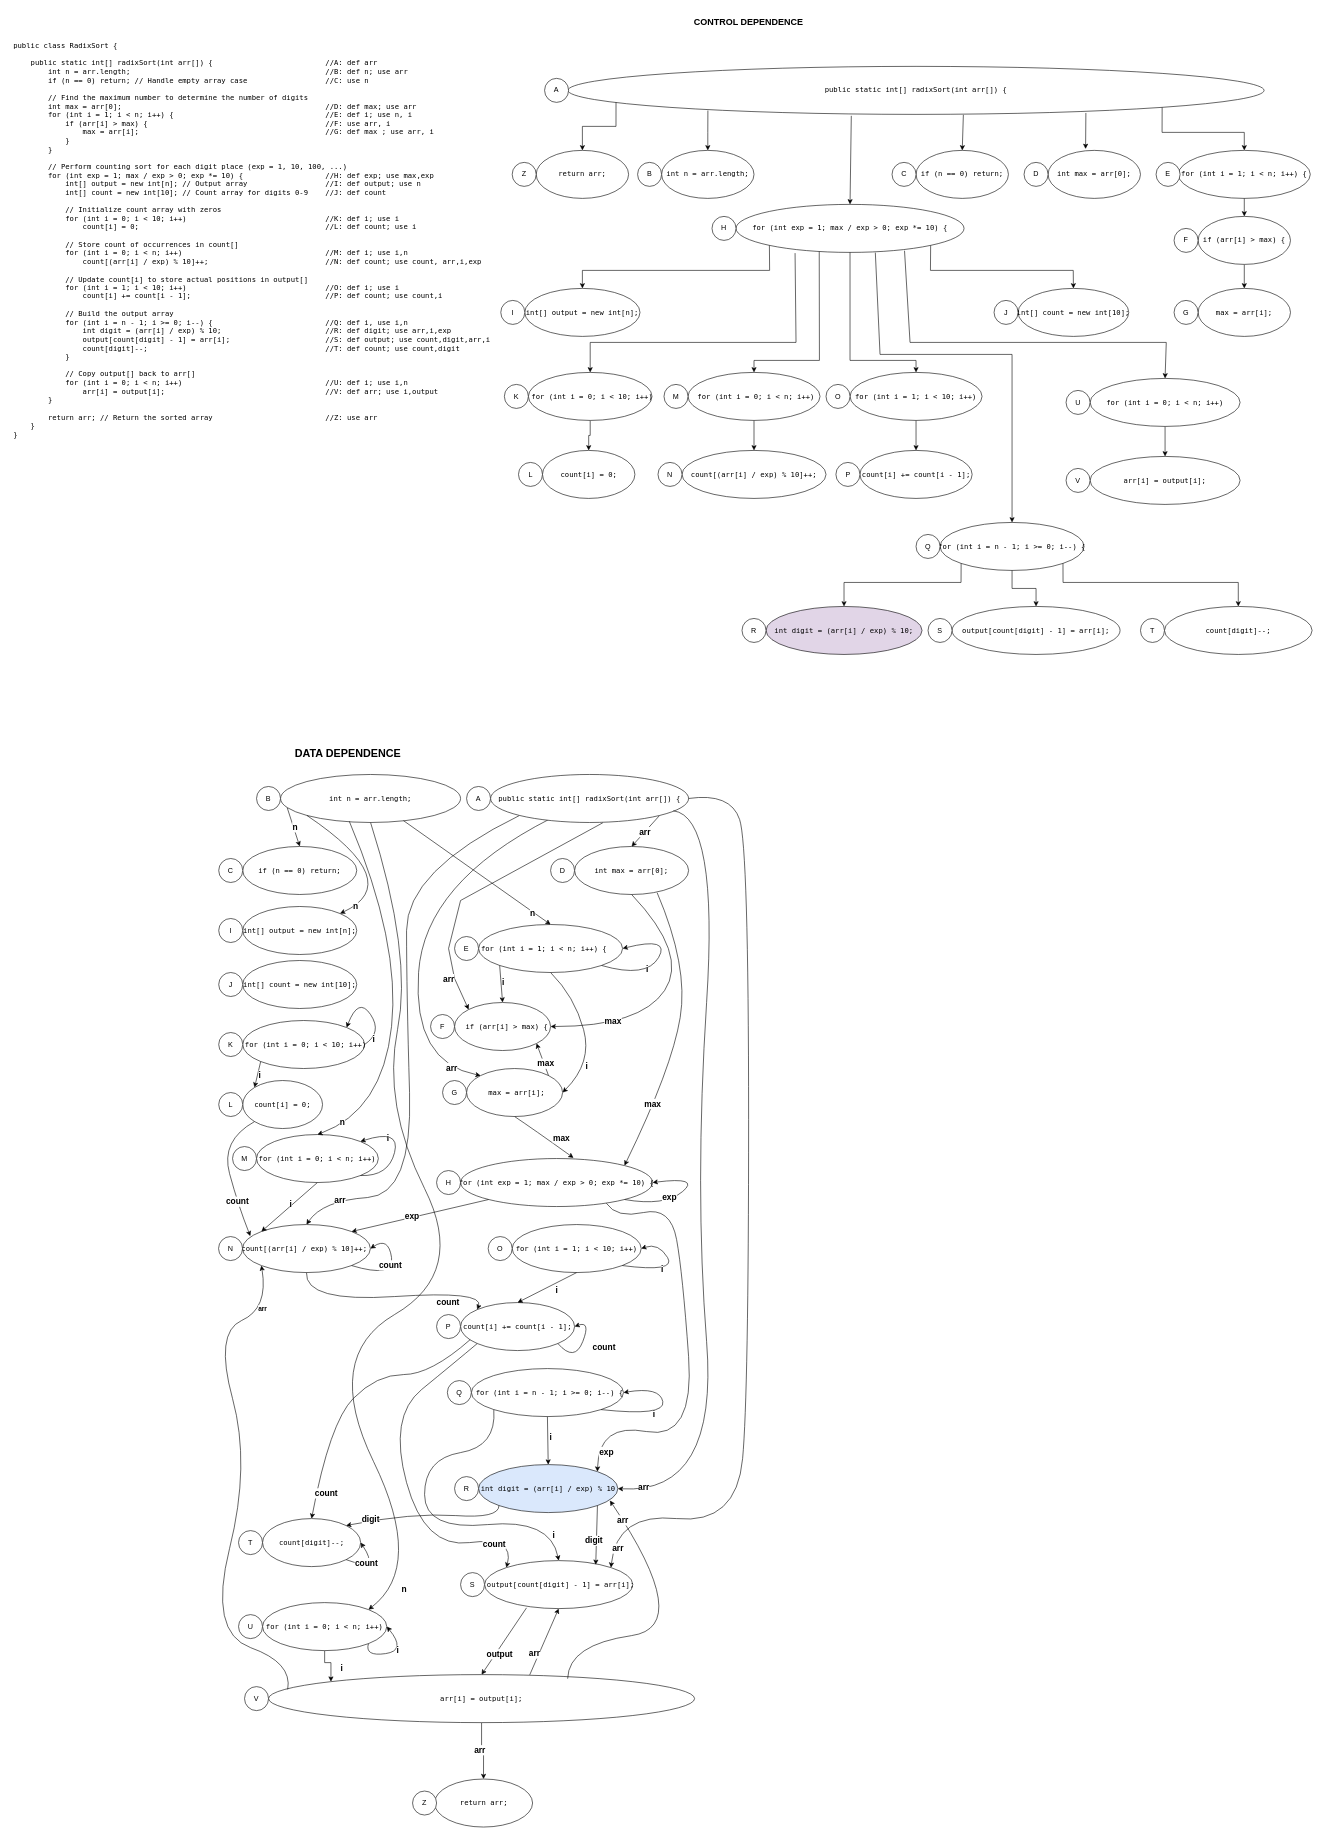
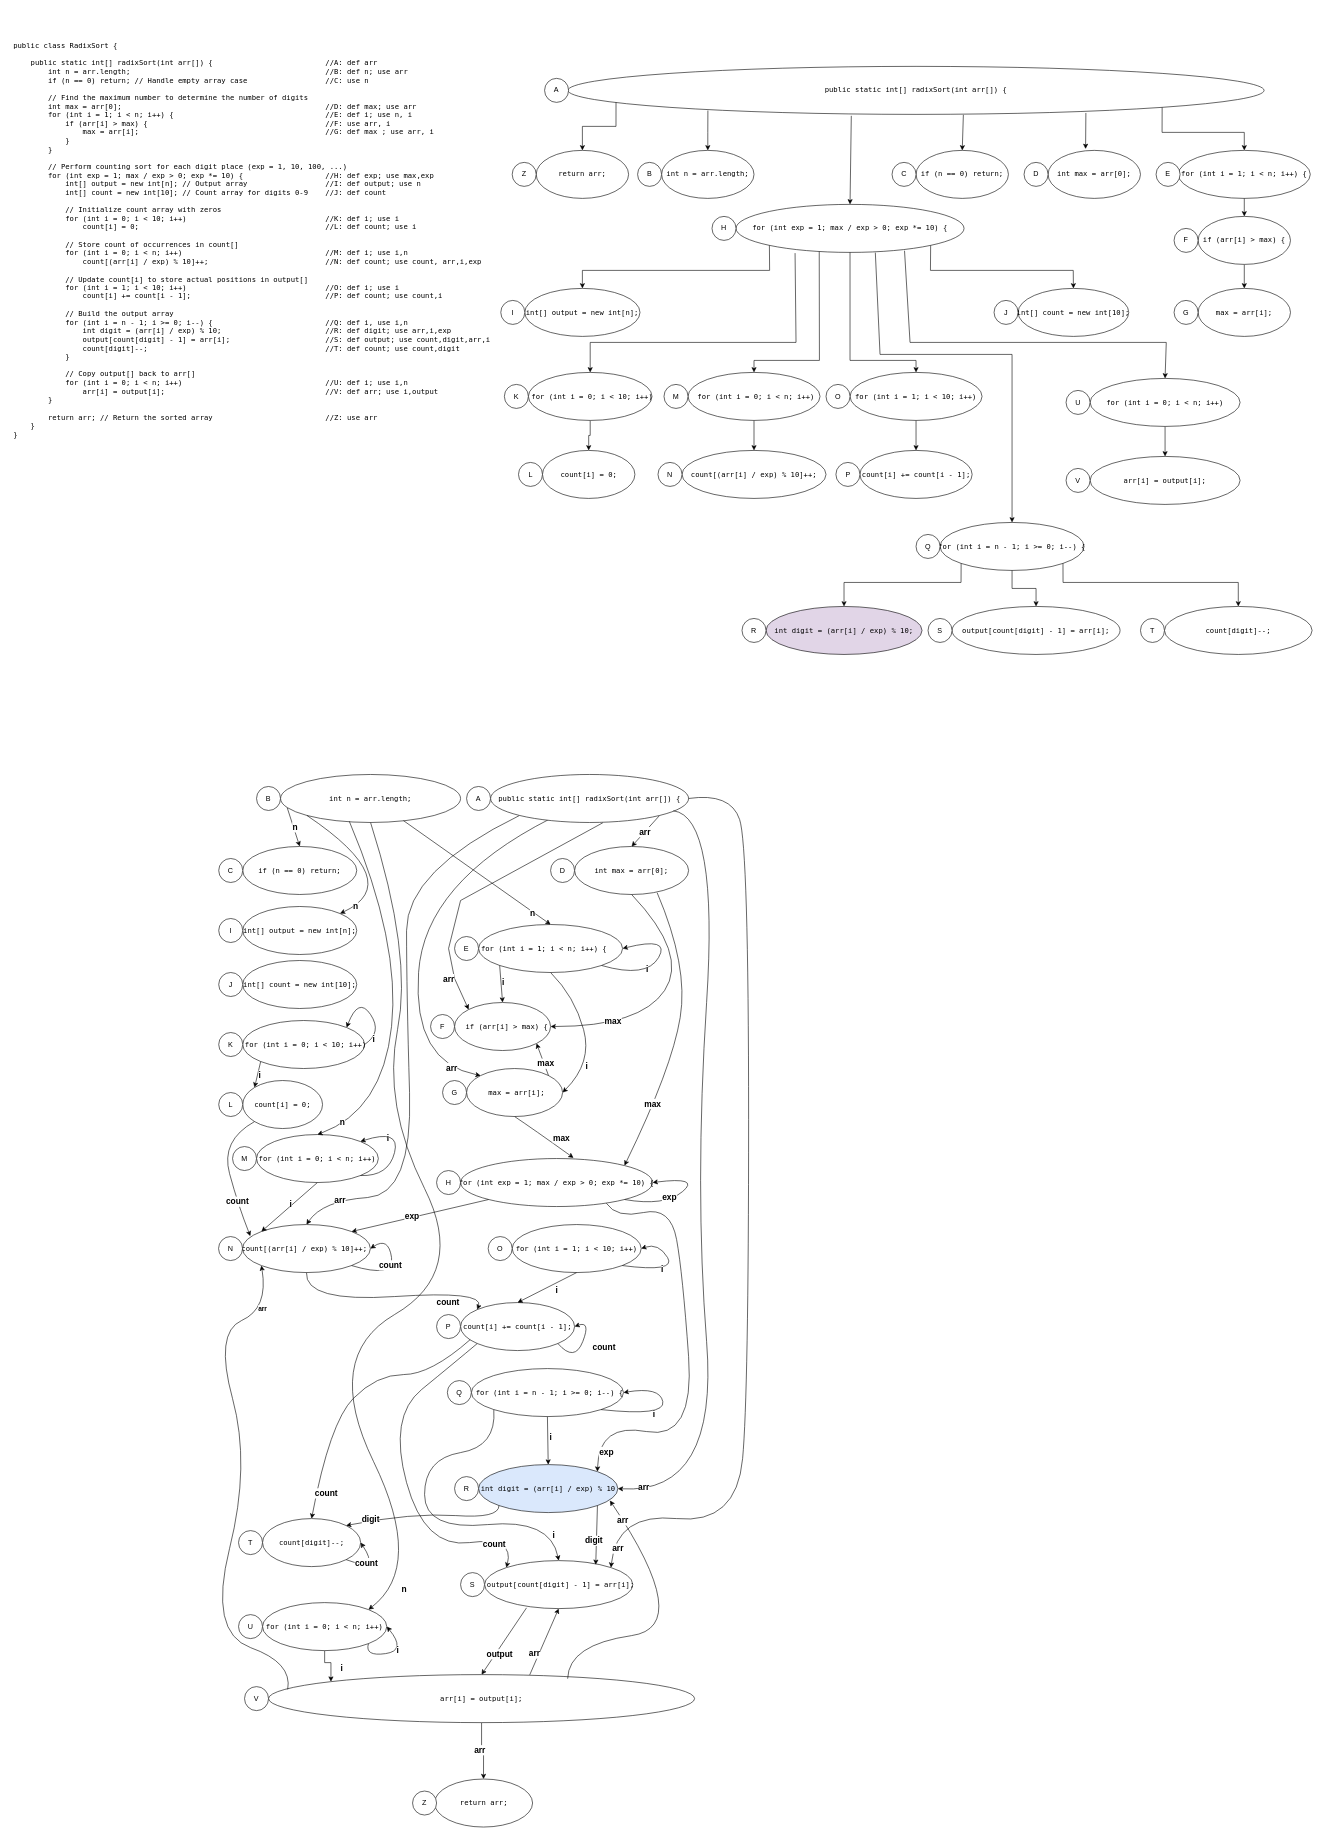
node "CONTROL DEPENDENCE": removed
node "DATA DEPENDENCE": removed
